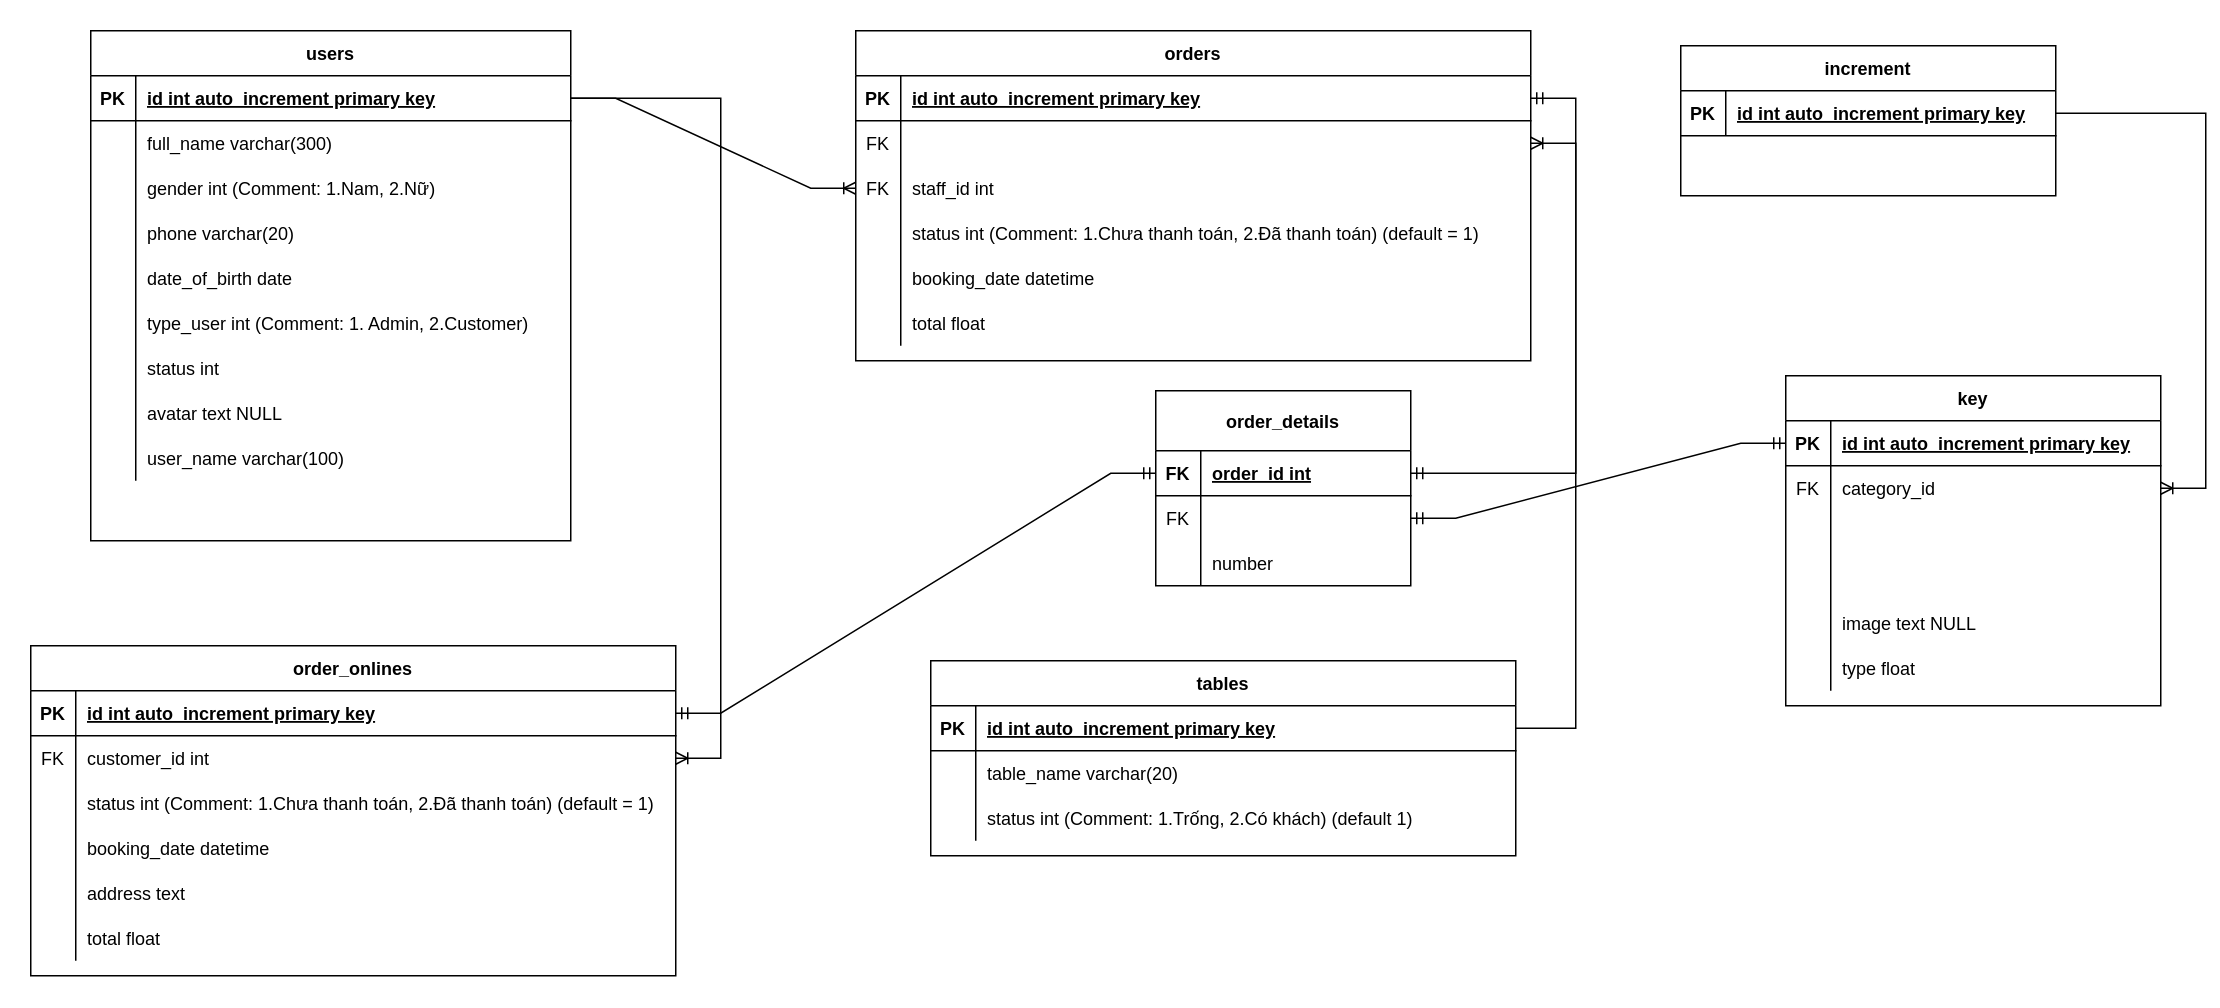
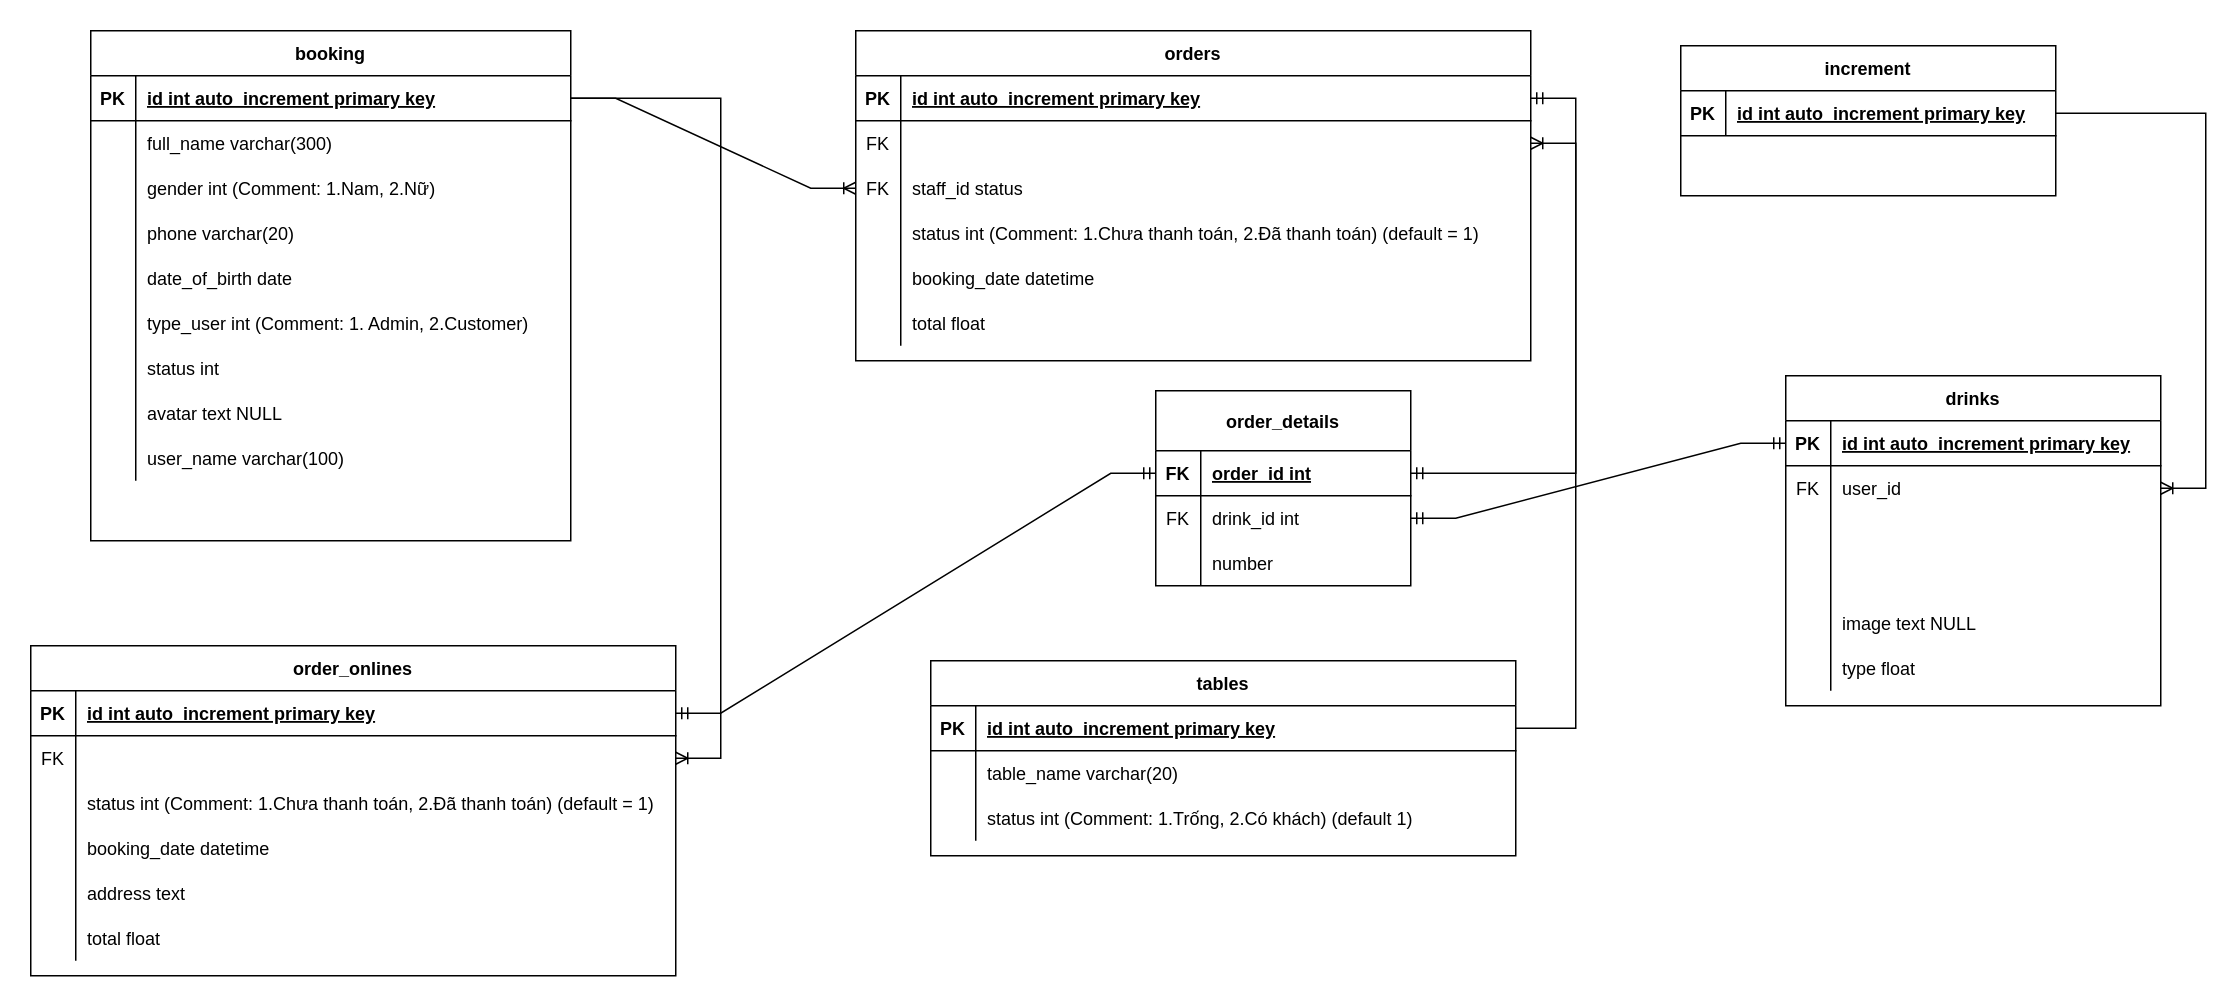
node "users": label "users" -> "booking"
node "staff_id int": label "staff_id int" -> "staff_id status"
node "key": label "key" -> "drinks"
node "category_id": label "category_id" -> "user_id"
node "drink_id int": added
node "customer_id int": removed
